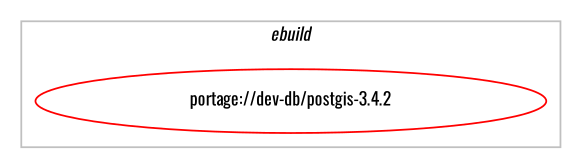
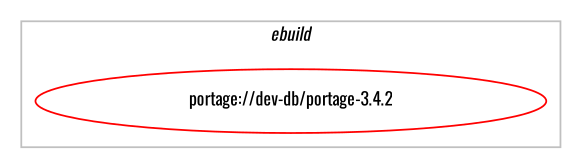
node "portage://dev-db/postgis-3.4.2": label "portage://dev-db/postgis-3.4.2" -> "portage://dev-db/portage-3.4.2"
